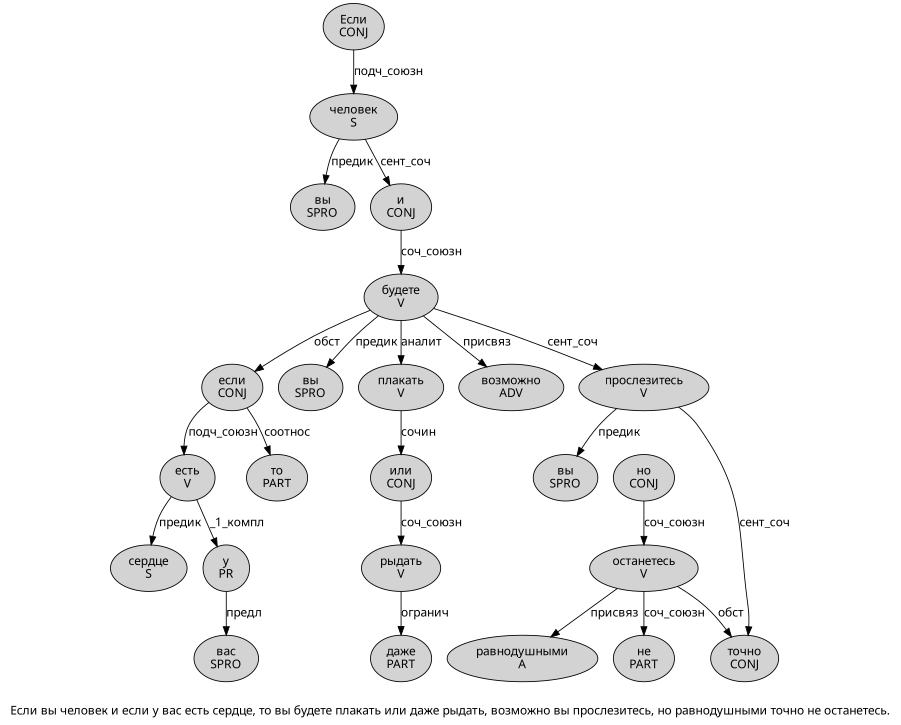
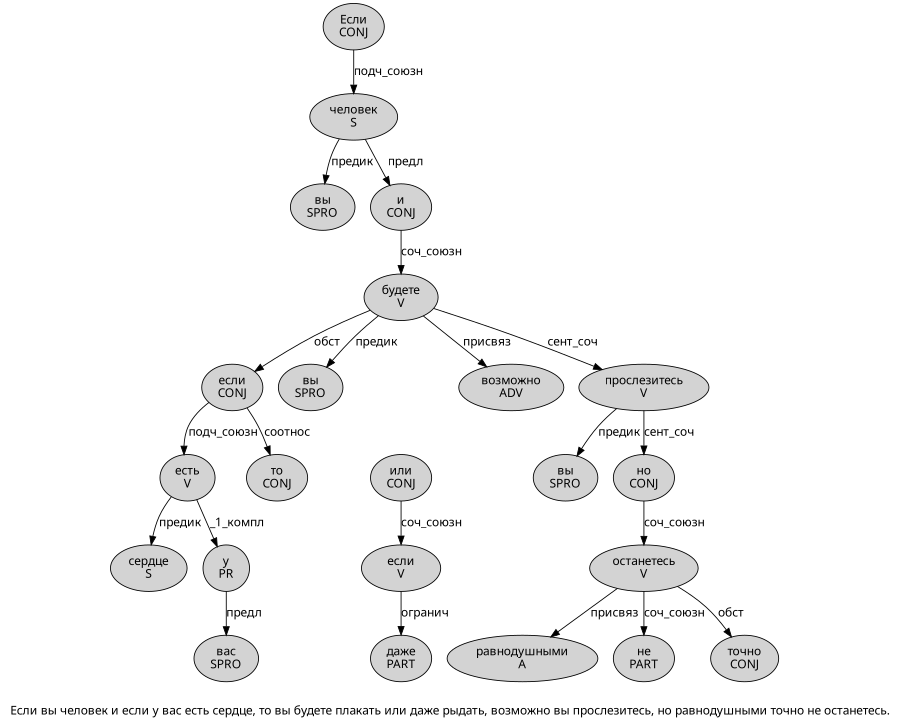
edge "человек S" -> "и CONJ": label "сент_соч" -> "предл"
node "плакать V": removed
node "то PART": label "то PART" -> "то CONJ"
edge "прослезитесь V" -> "точно CONJ": now "прослезитесь V" -> "но CONJ"
node "рыдать V": label "рыдать V" -> "если V"
